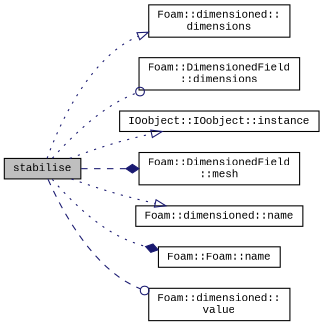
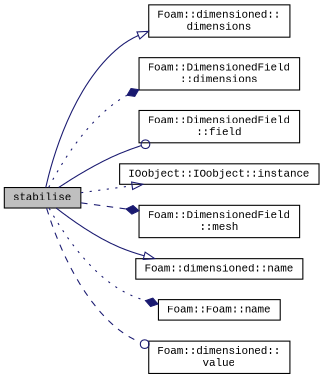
edge "stabilise" -> "Foam::dimensioned:: dimensions": style dotted -> solid
edge "stabilise" -> "Foam::DimensionedField ::dimensions": arrowhead odot -> diamond
node "Foam::DimensionedField ::field": added
edge "stabilise" -> "Foam::dimensioned::name": style dotted -> solid
